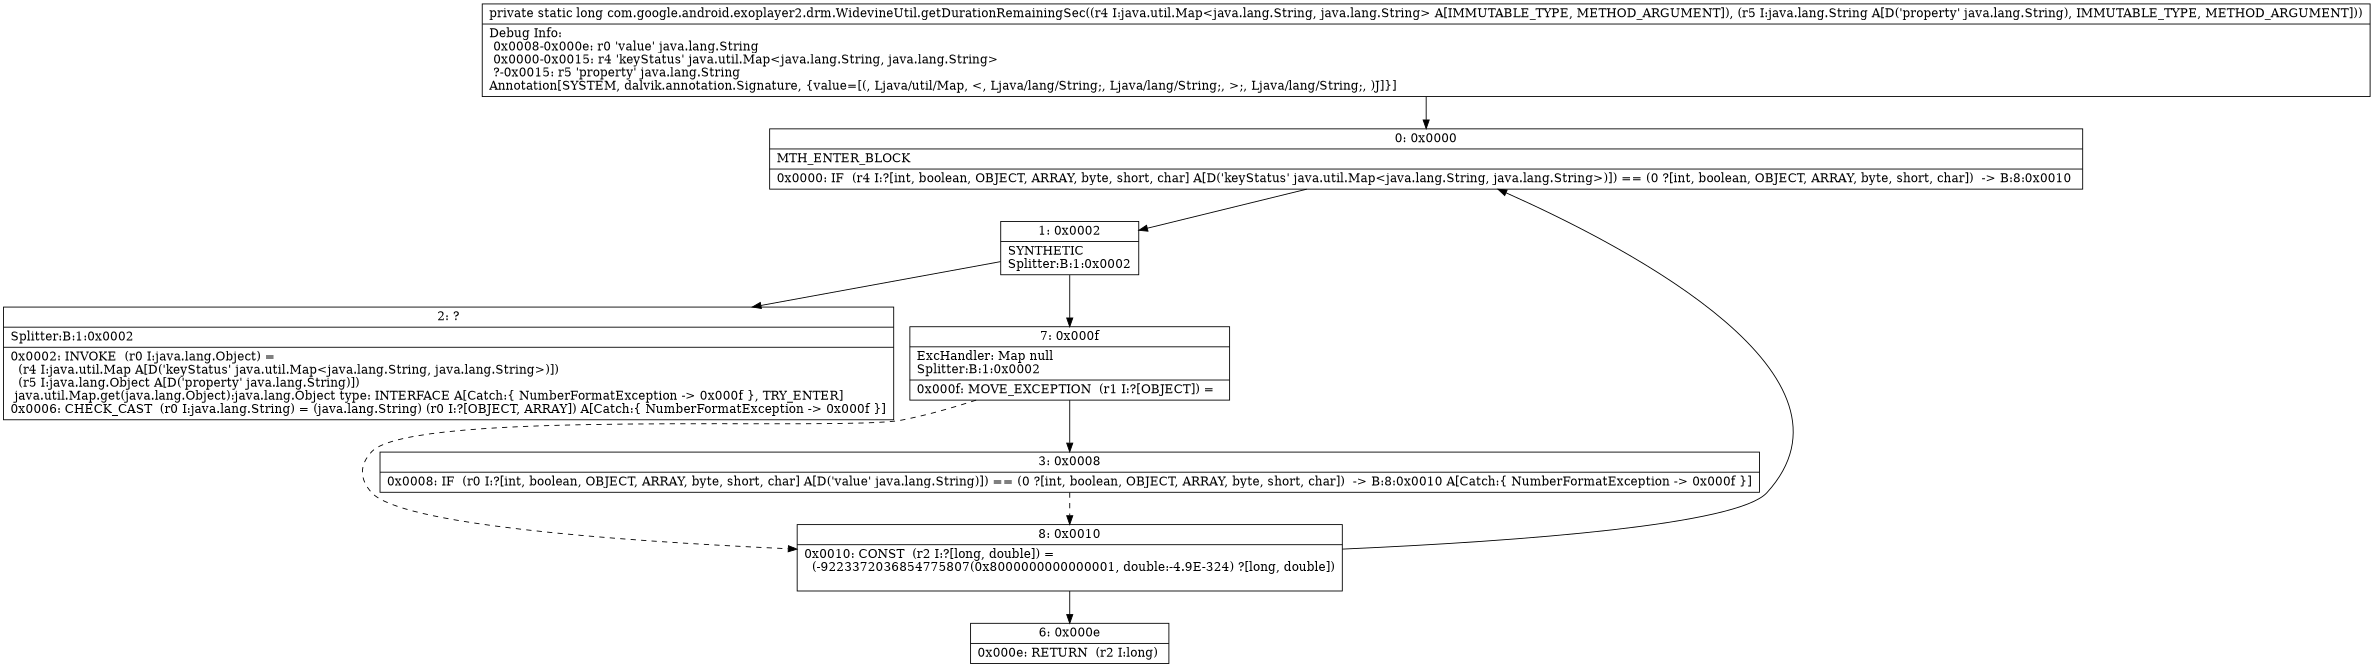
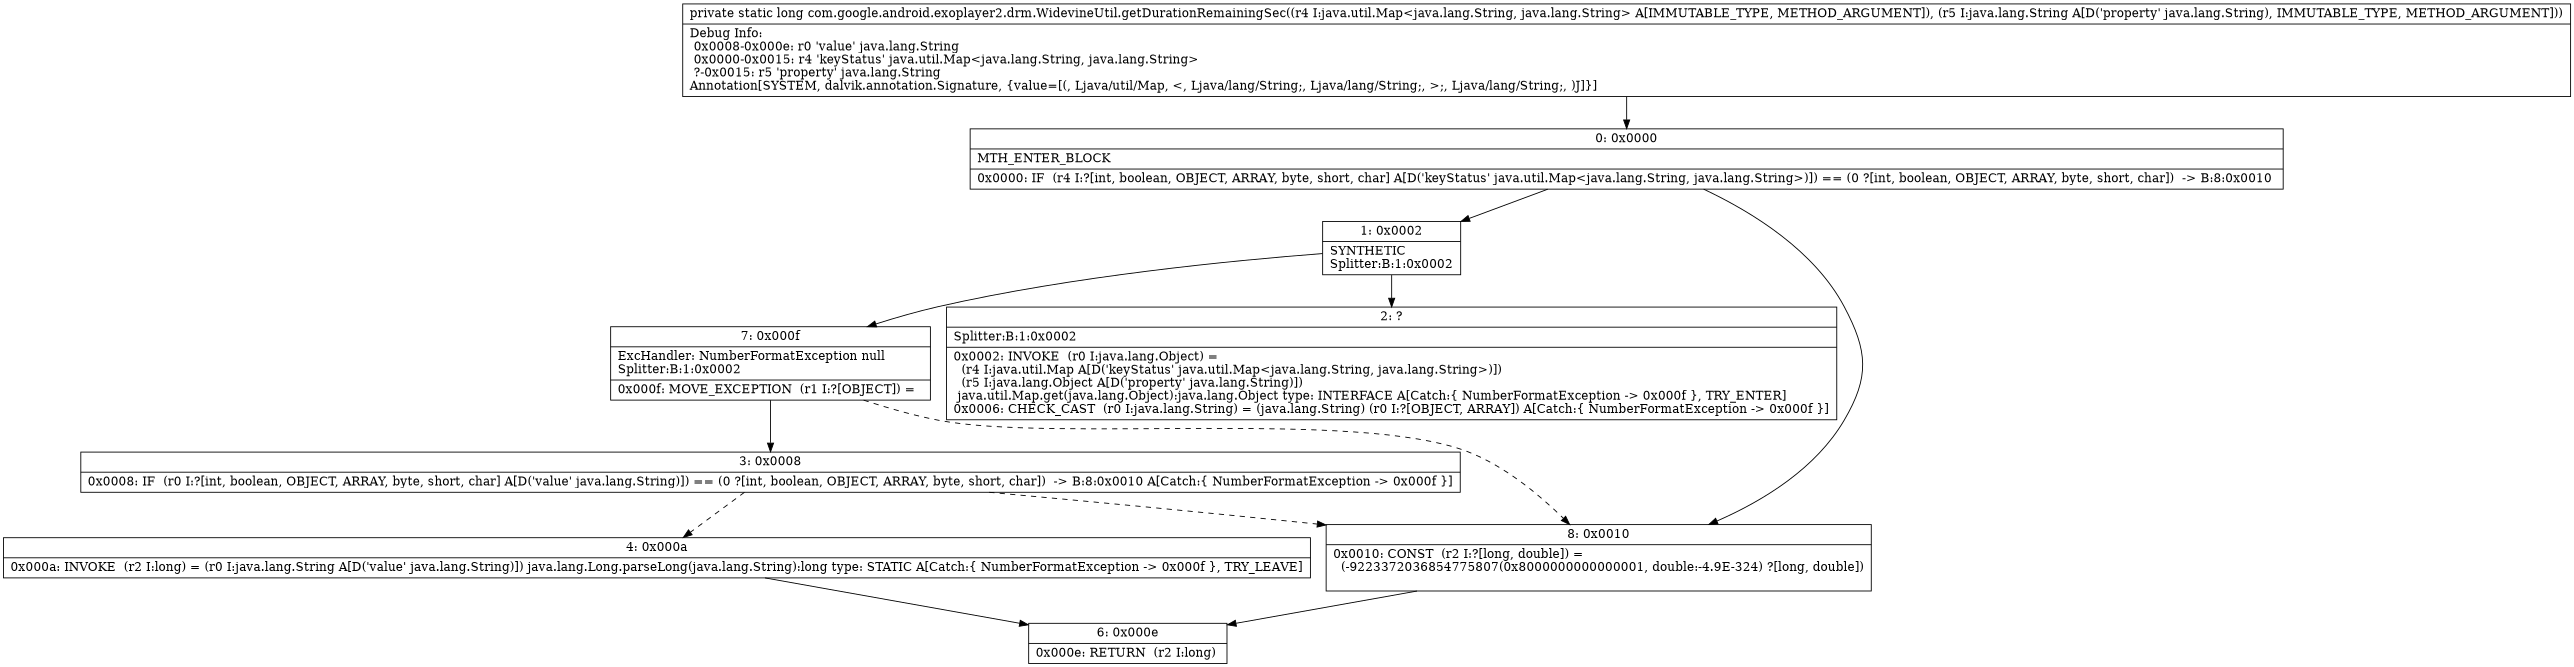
node "7: 0x000f": text "ExcHandler: Map null" -> "ExcHandler: NumberFormatException null"
edge "8: 0x0010" -> "0: 0x0000": reversed
node "4: 0x000a": added
